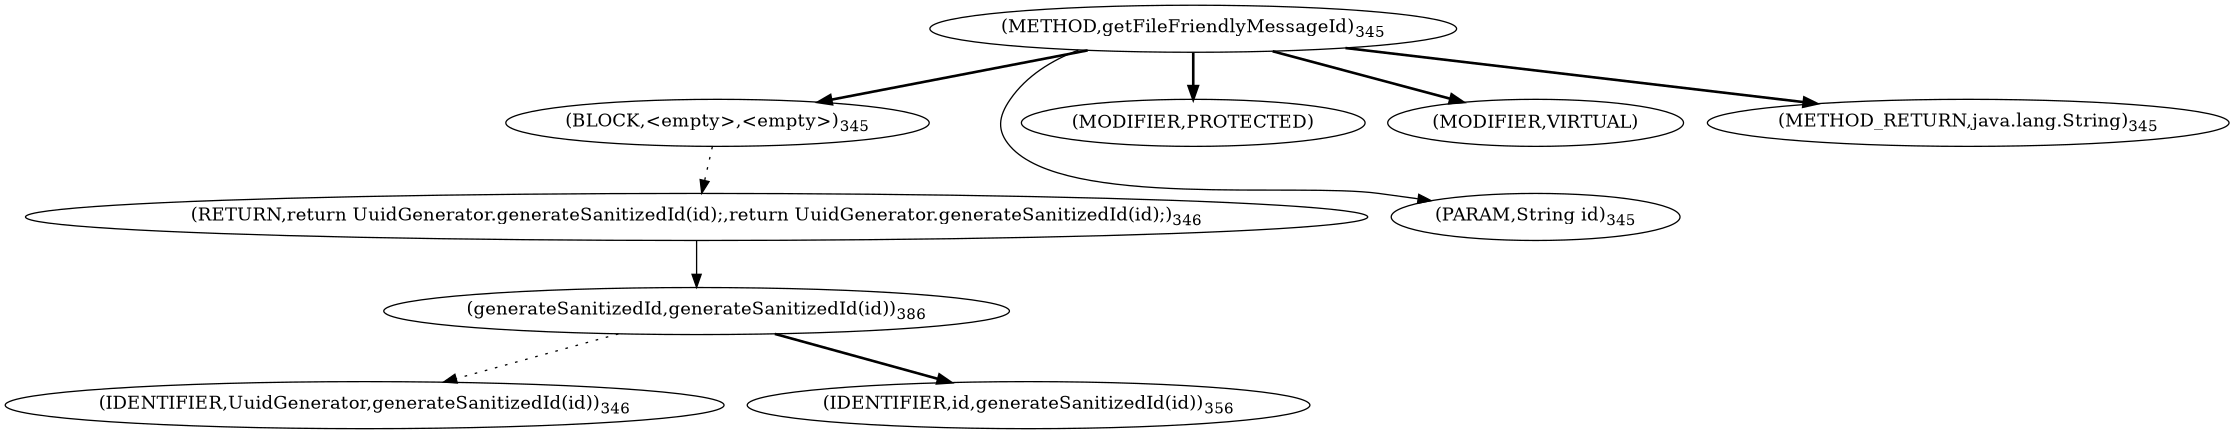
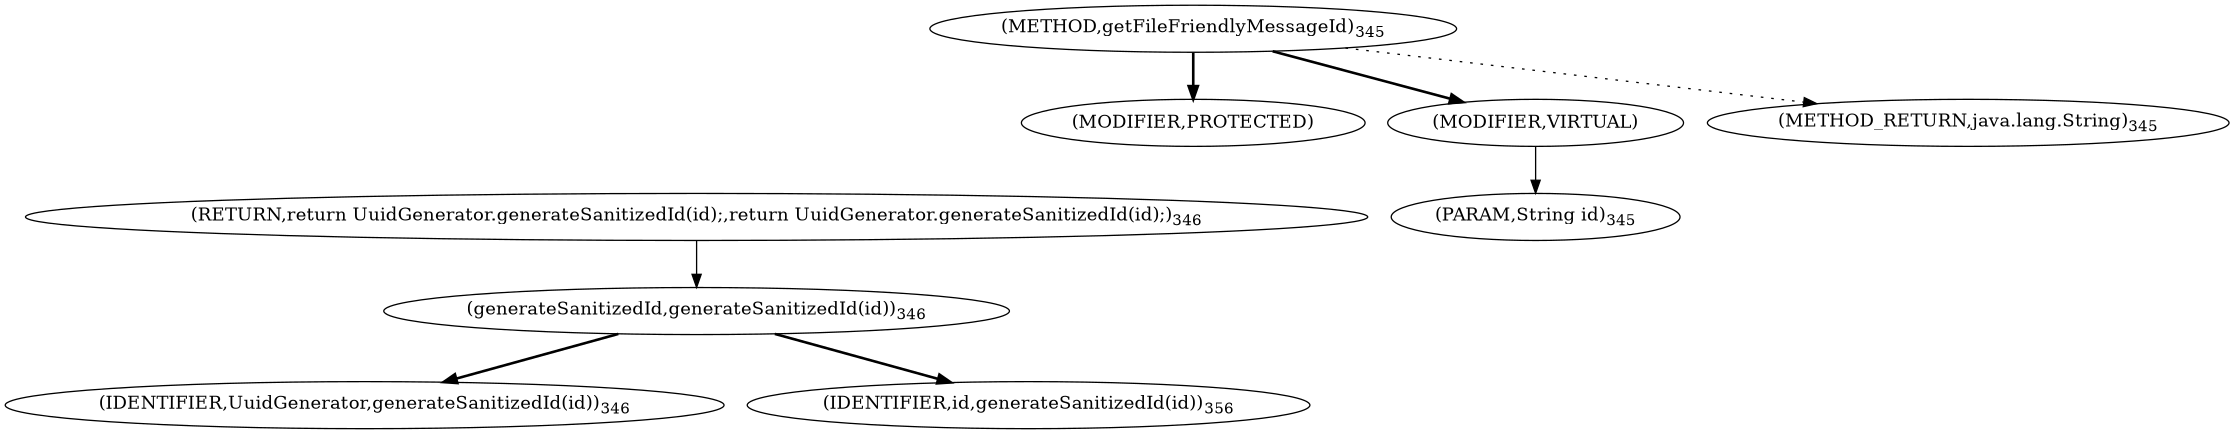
edge "(METHOD,getFileFriendlyMessageId)" -> "(METHOD_RETURN,java.lang.String)": style bold -> dotted
node "(BLOCK,<empty>,<empty>)": removed
edge "(METHOD,getFileFriendlyMessageId)" -> "(PARAM,String id)": now "(MODIFIER,VIRTUAL)" -> "(PARAM,String id)"
node "(generateSanitizedId,generateSanitizedId(id))": text "386" -> "346"
edge "(generateSanitizedId,generateSanitizedId(id))" -> "(IDENTIFIER,UuidGenerator,generateSanitizedId(id))": style dotted -> bold
